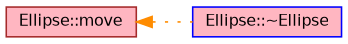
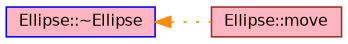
edge "Ellipse::~Ellipse" -> "Ellipse::move": reversed
